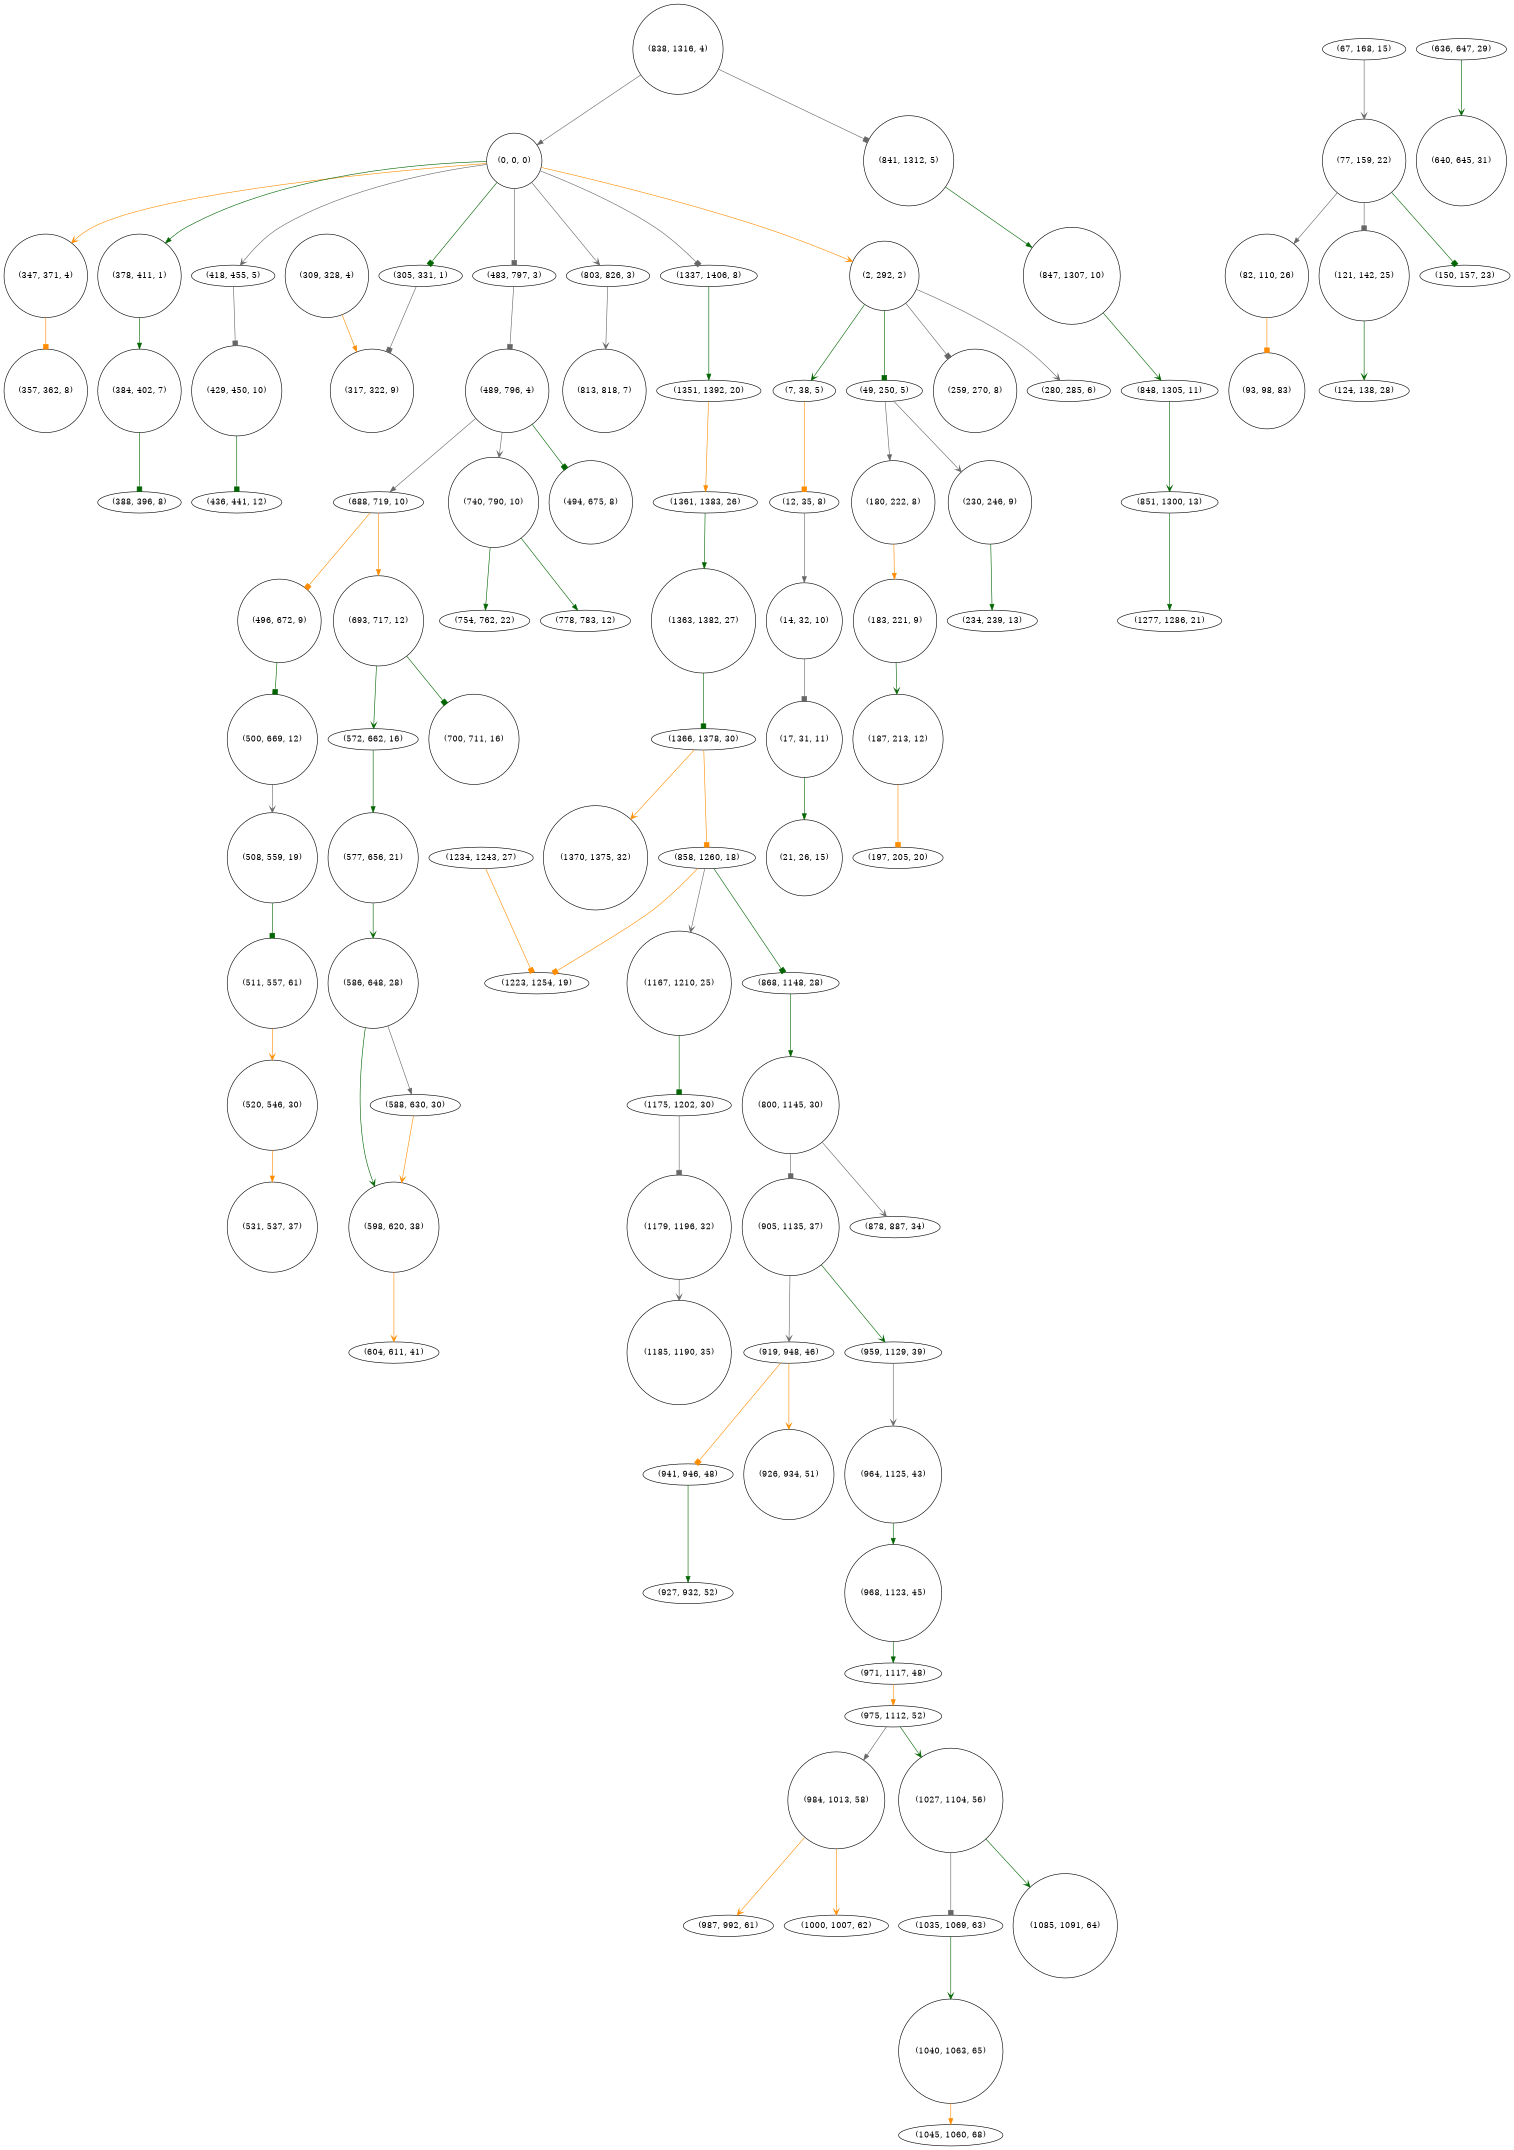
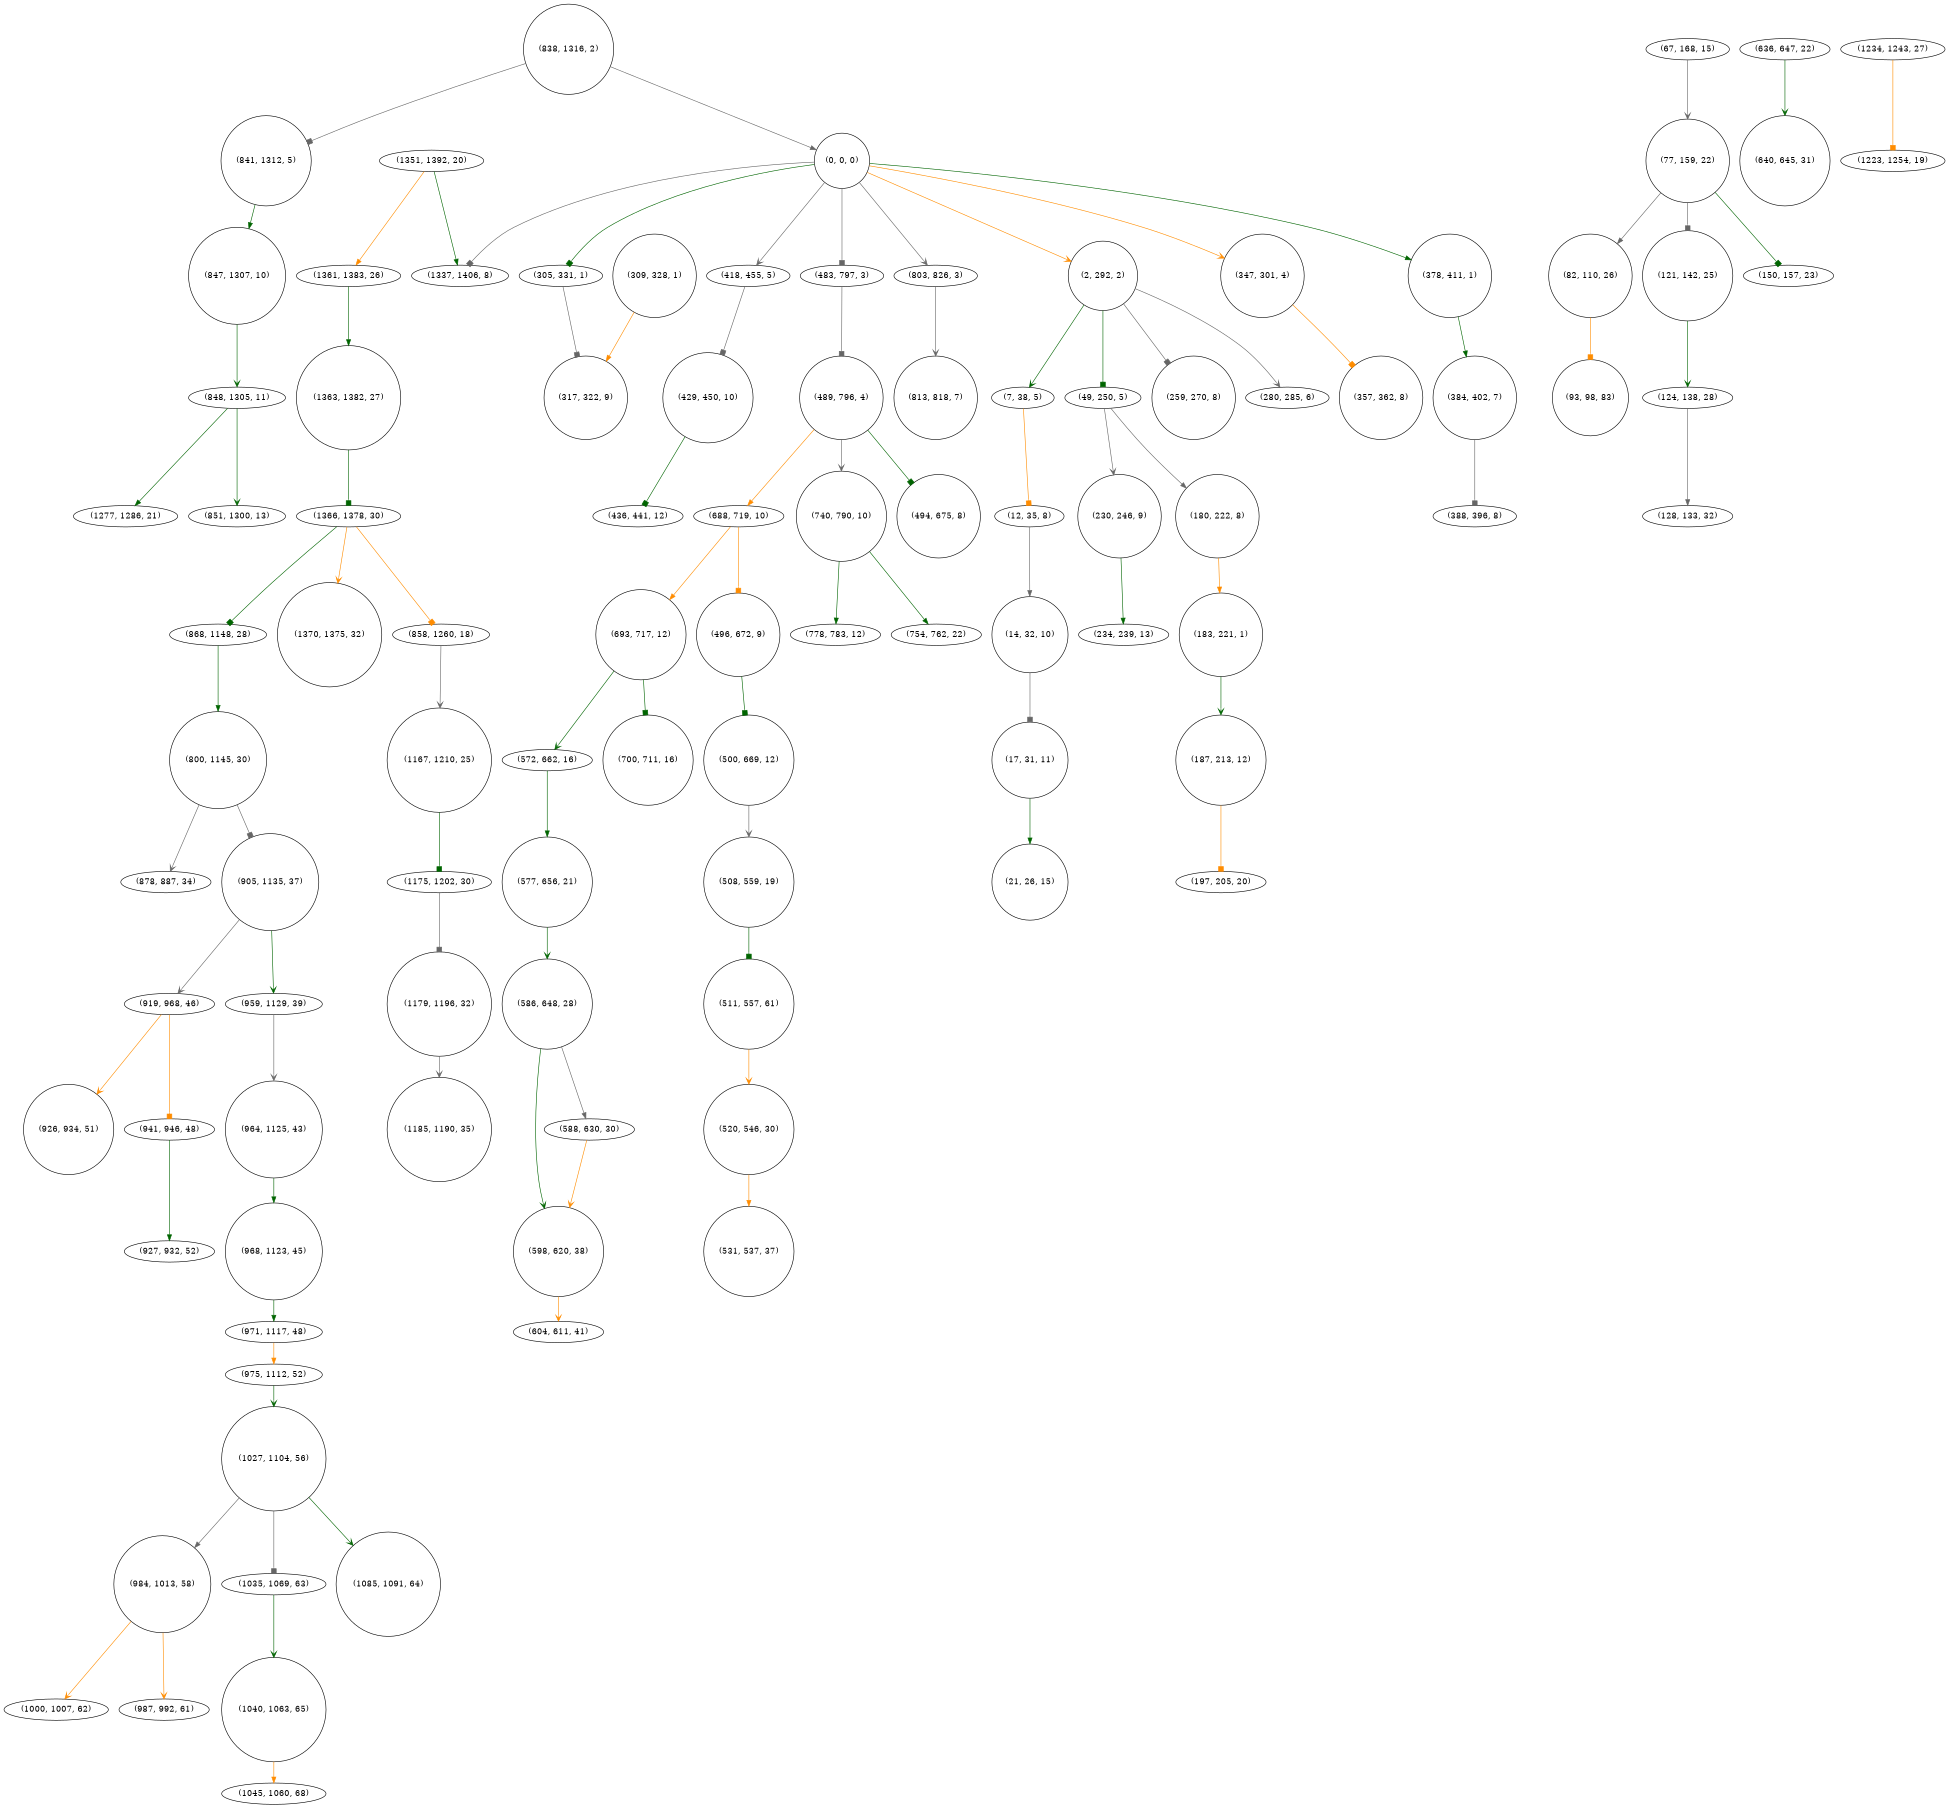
node "(838, 1316, 4)": label "(838, 1316, 4)" -> "(838, 1316, 2)"
node "(636, 647, 29)": label "(636, 647, 29)" -> "(636, 647, 22)"
node "(347, 371, 4)": label "(347, 371, 4)" -> "(347, 301, 4)"
node "(309, 328, 4)": label "(309, 328, 4)" -> "(309, 328, 1)"
edge "(1337, 1406, 8)" -> "(1351, 1392, 20)": reversed
edge "(489, 796, 4)" -> "(688, 719, 10)": color gray40 -> darkorange
edge "(384, 402, 7)" -> "(388, 396, 8)": color darkgreen -> gray40
node "(128, 133, 32)": added
edge "(851, 1300, 13)" -> "(1277, 1286, 21)": now "(848, 1305, 11)" -> "(1277, 1286, 21)"
node "(183, 221, 9)": label "(183, 221, 9)" -> "(183, 221, 1)"
edge "(858, 1260, 18)" -> "(868, 1148, 28)": now "(1366, 1378, 30)" -> "(868, 1148, 28)"
edge "(858, 1260, 18)" -> "(1223, 1254, 19)": removed
node "(919, 948, 46)": label "(919, 948, 46)" -> "(919, 968, 46)"
edge "(975, 1112, 52)" -> "(984, 1013, 58)": now "(1027, 1104, 56)" -> "(984, 1013, 58)"
